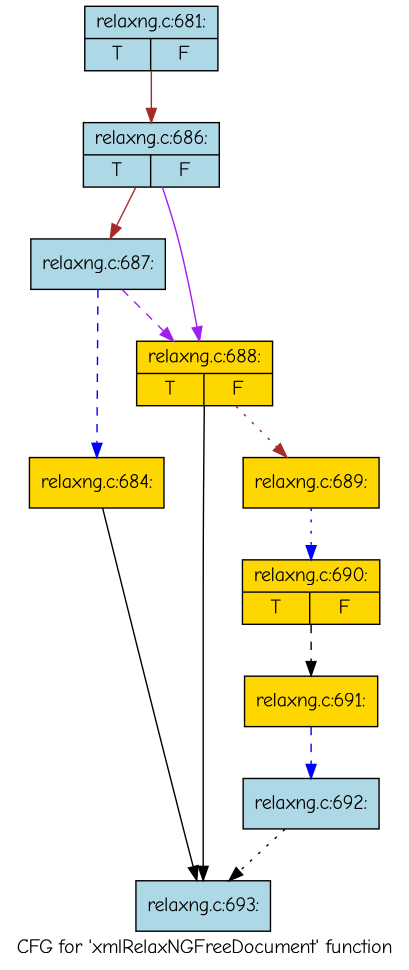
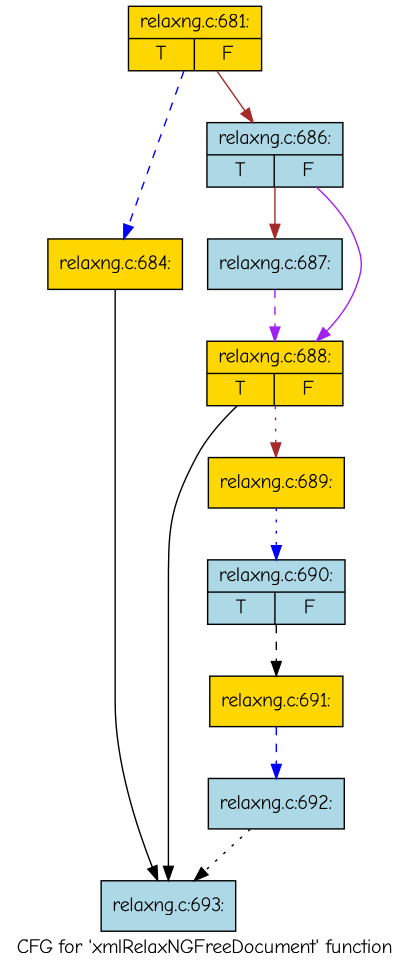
node "relaxng.c:681:": fillcolor lightblue -> gold
edge "relaxng.c:687:" -> "relaxng.c:684:": now "relaxng.c:681:" -> "relaxng.c:684:"
node "relaxng.c:690:": fillcolor gold -> lightblue
